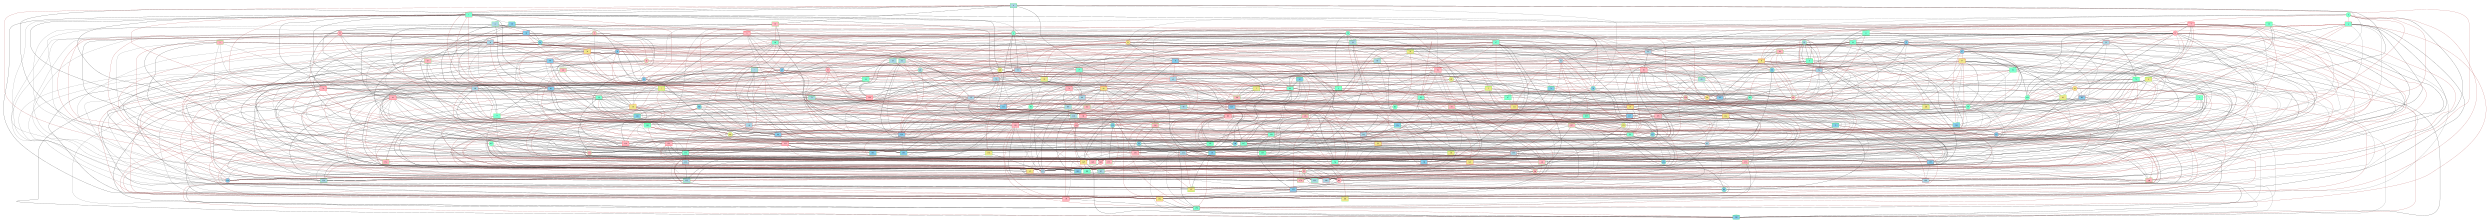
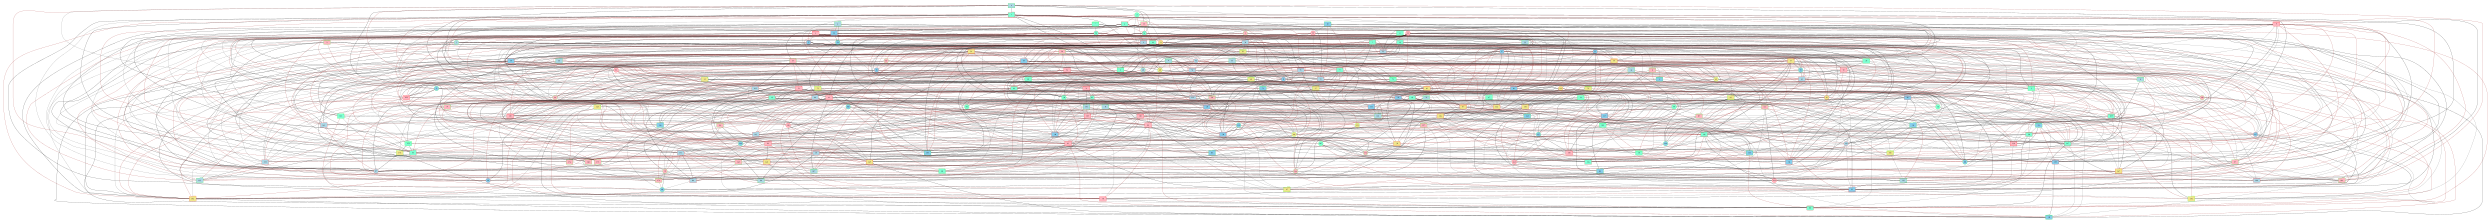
edge "17" -- "160": removed
